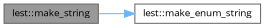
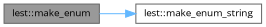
node "lest::make_string": label "lest::make_string" -> "lest::make_enum"
